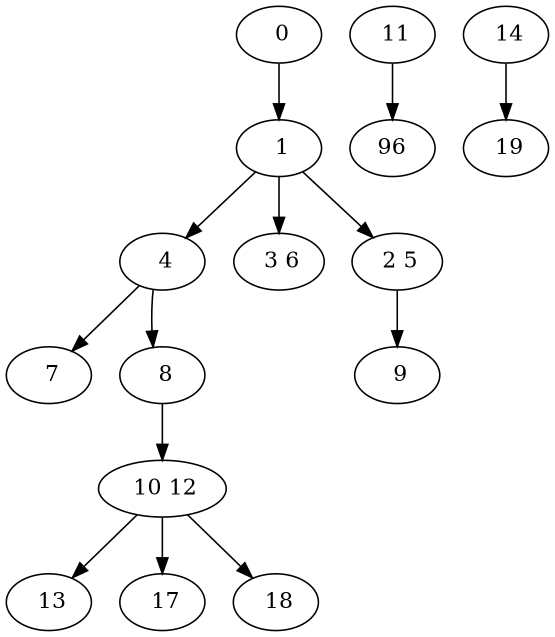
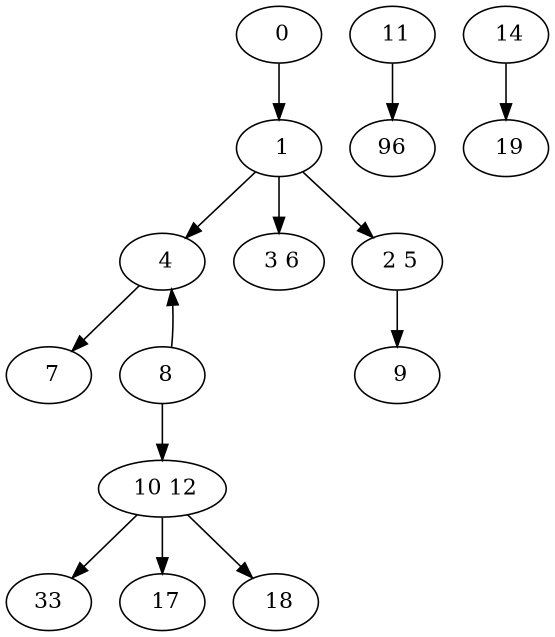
edge "4" -> "8": reversed
node "13": label "13" -> "33"
